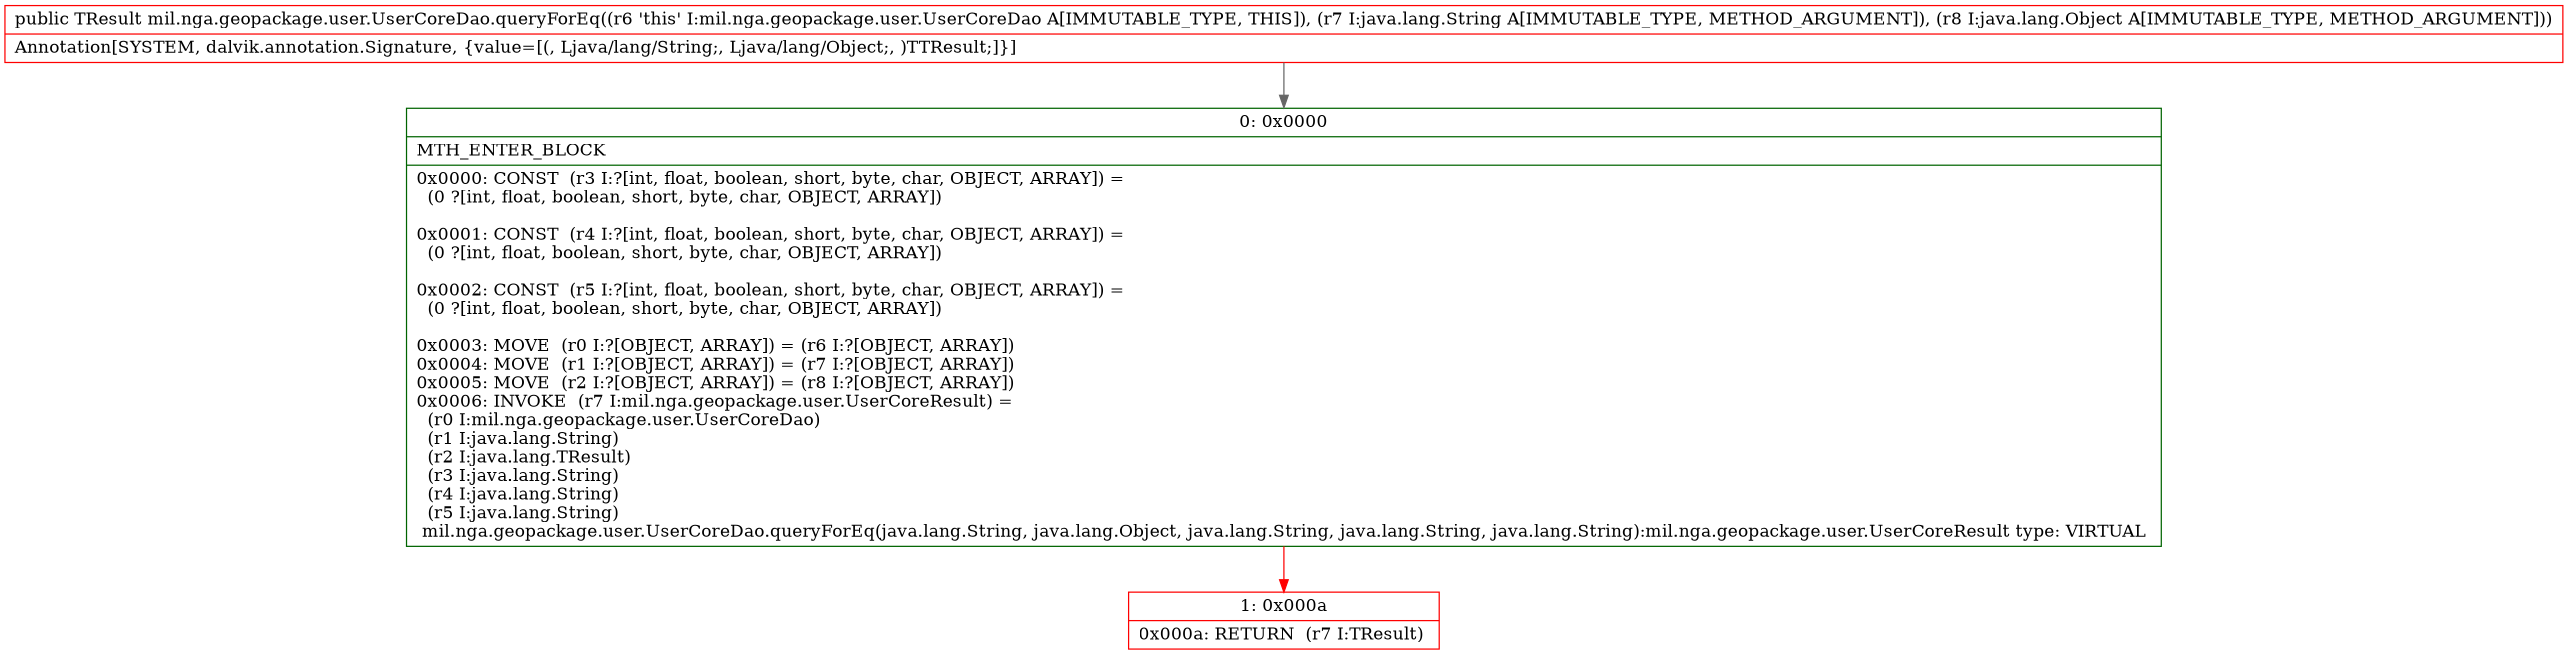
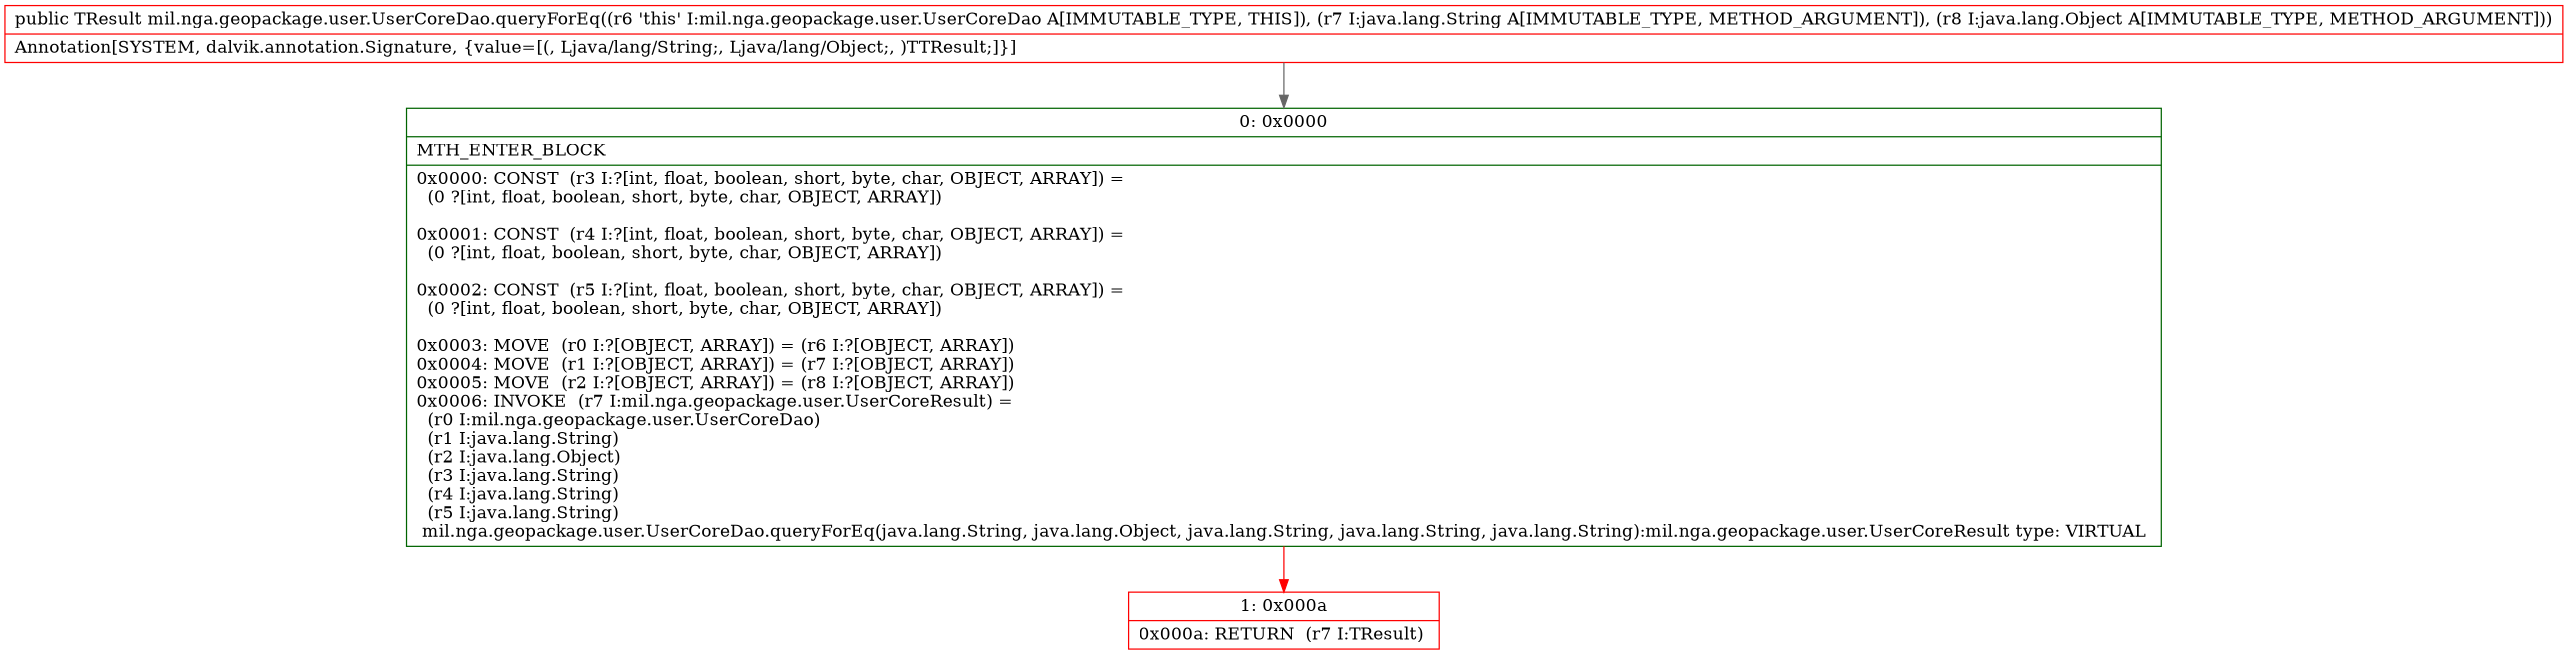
node "0: 0x0000": text "(r2 I:java.lang.TResult)" -> "(r2 I:java.lang.Object)"
